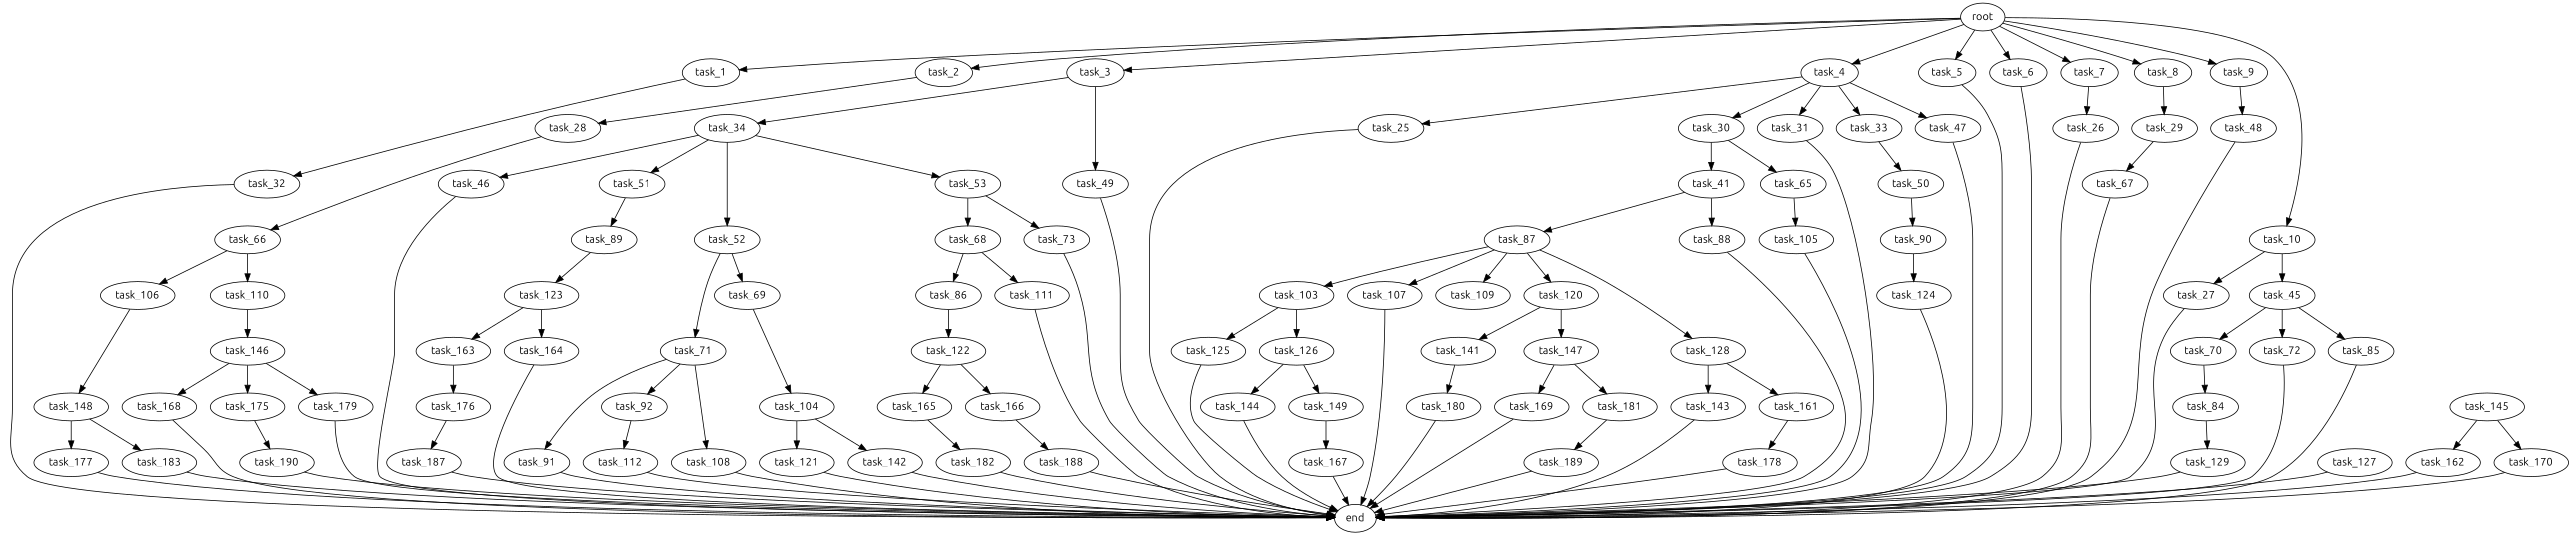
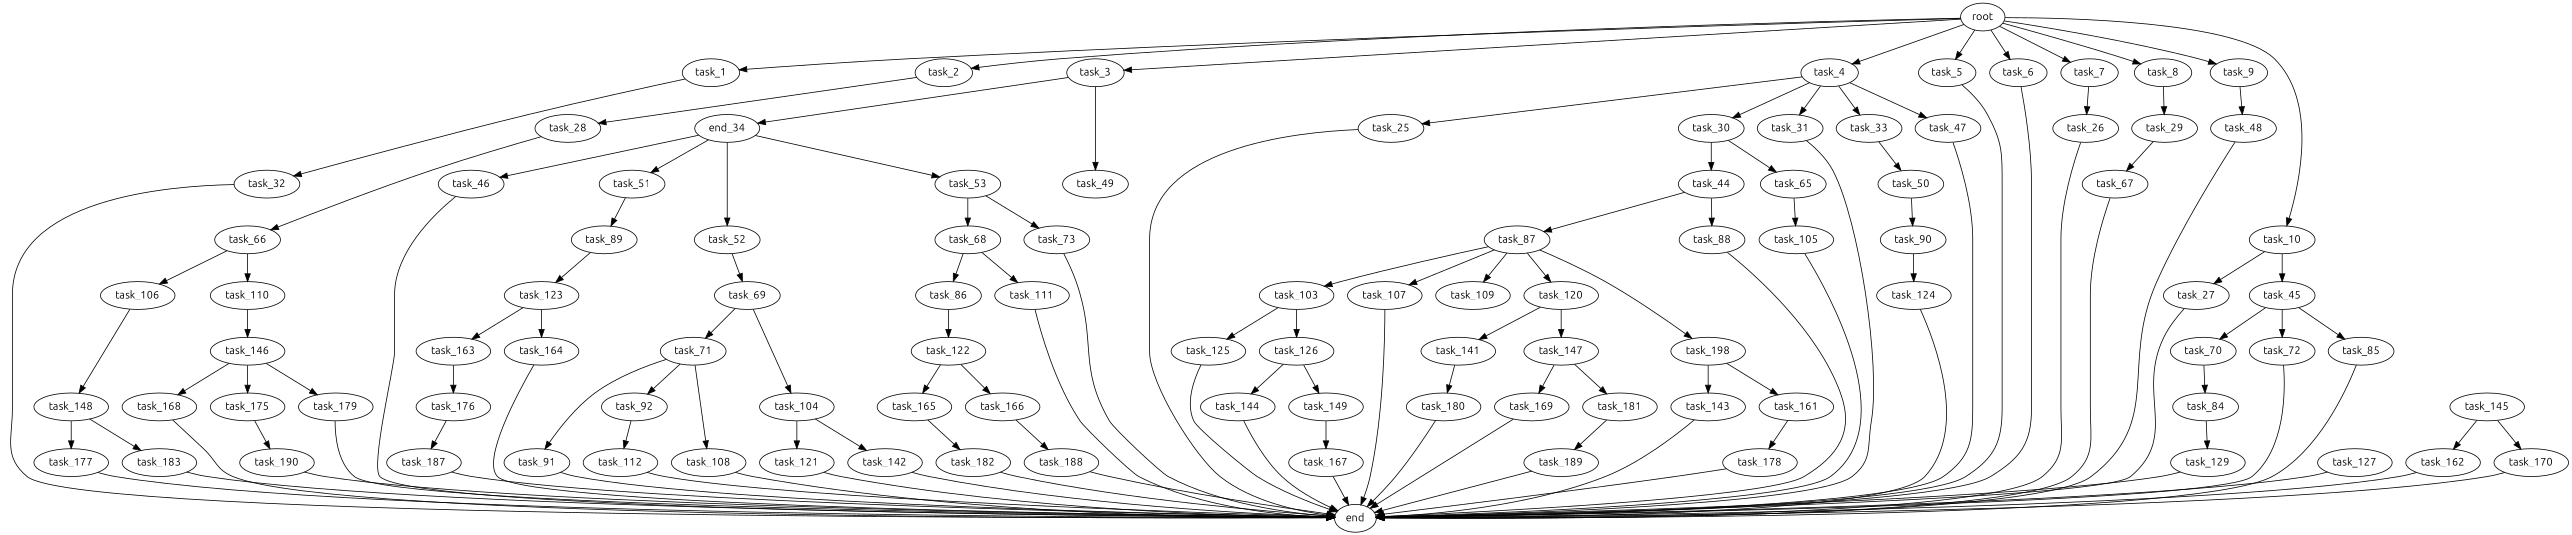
node "task_34": label "task_34" -> "end_34"
node "task_41": label "task_41" -> "task_44"
edge "task_52" -> "task_71": now "task_69" -> "task_71"
node "task_128": label "task_128" -> "task_198"
edge "task_49" -> "end": removed
